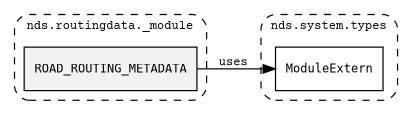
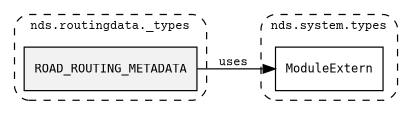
cluster "nds.routingdata._module": label "nds.routingdata._module" -> "nds.routingdata._types"
